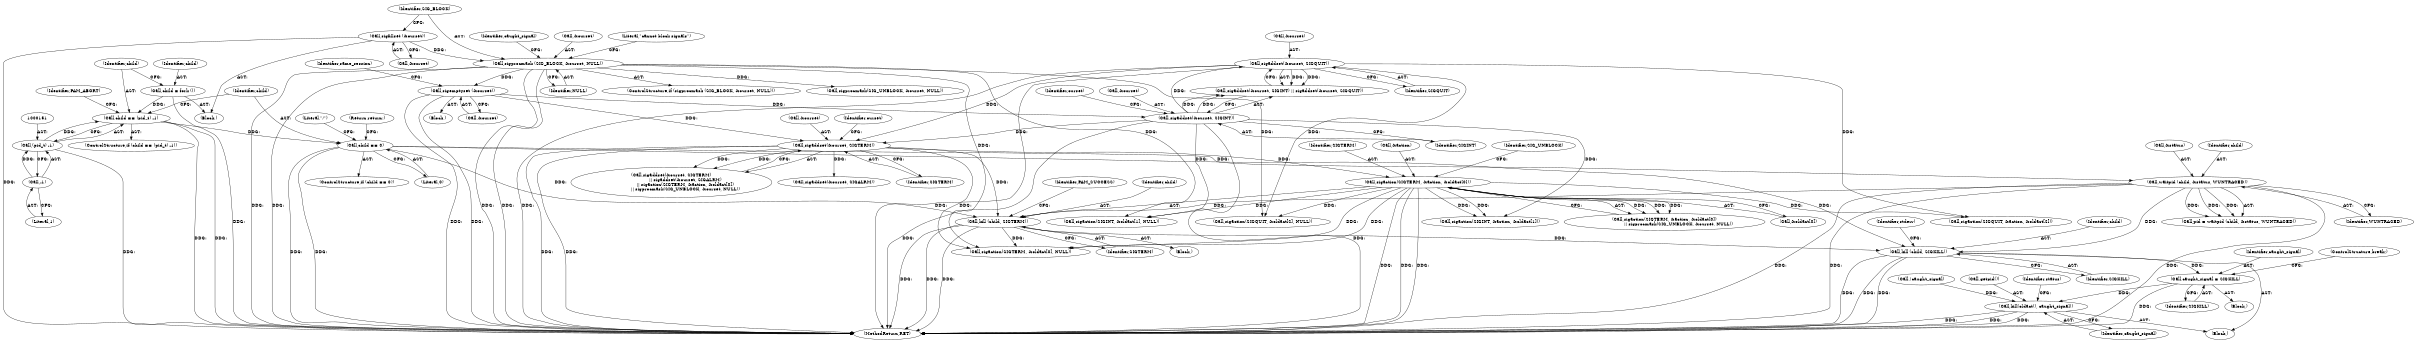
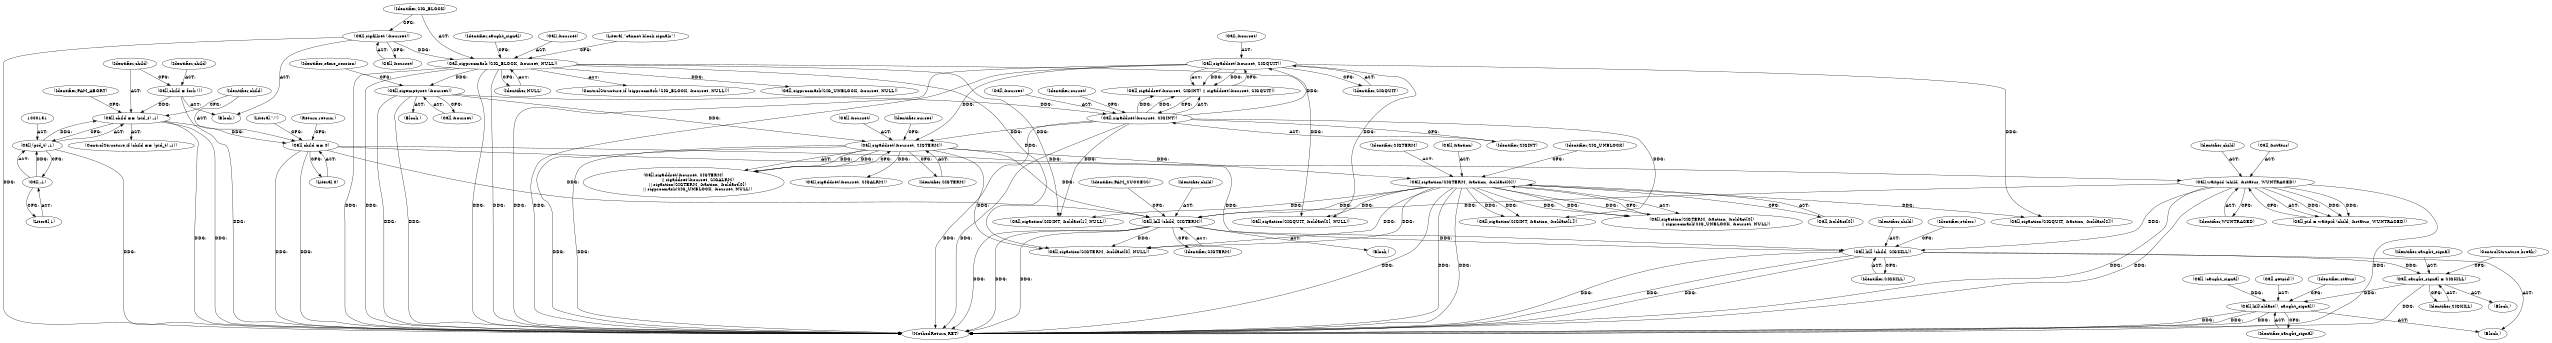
node "(ControlStructure,if (child == 0))": removed
edge "(Call,sigaction(SIGTERM, &action, &oldact[0]))" -> "(Call,kill (child, SIGTERM))": label "AST: " -> "DDG: "
edge "(Call,pid = waitpid (child, &status, WUNTRACED))" -> "(Call,waitpid (child, &status, WUNTRACED))": added, label "CFG:"
